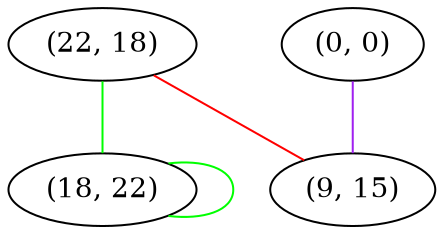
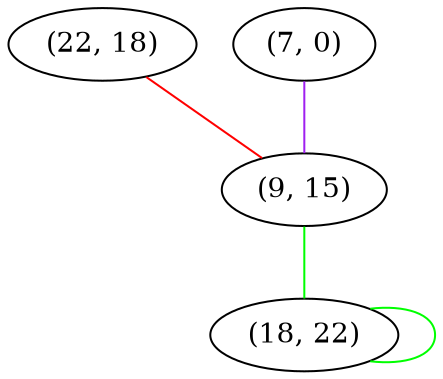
node "(0, 0)": label "(0, 0)" -> "(7, 0)"
edge "(22, 18)" -- "(18, 22)": now "(9, 15)" -- "(18, 22)"
